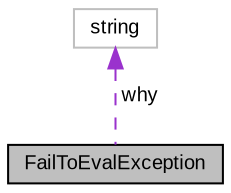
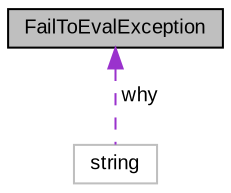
edge "FailToEvalException" -> "string": reversed
